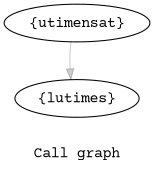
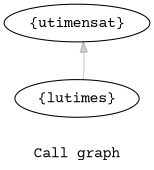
edge "{utimensat}" -> "{lutimes}": reversed
